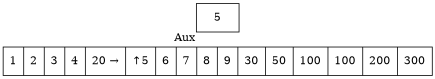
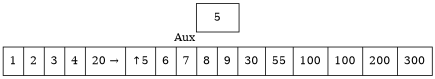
node "1": text "50" -> "55"
